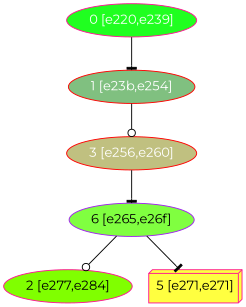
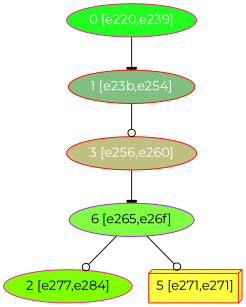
edge "6 [e265,e26f]" -> "5 [e271,e271]": arrowhead tee -> odot
node "5 [e271,e271]": color deeppink -> red
